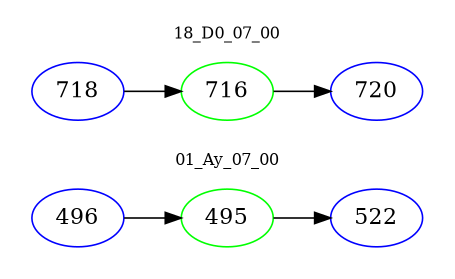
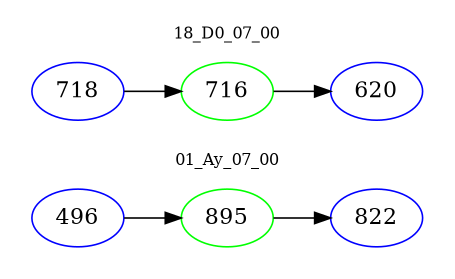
node "720": label "720" -> "620"
node "495": label "495" -> "895"
node "522": label "522" -> "822"
